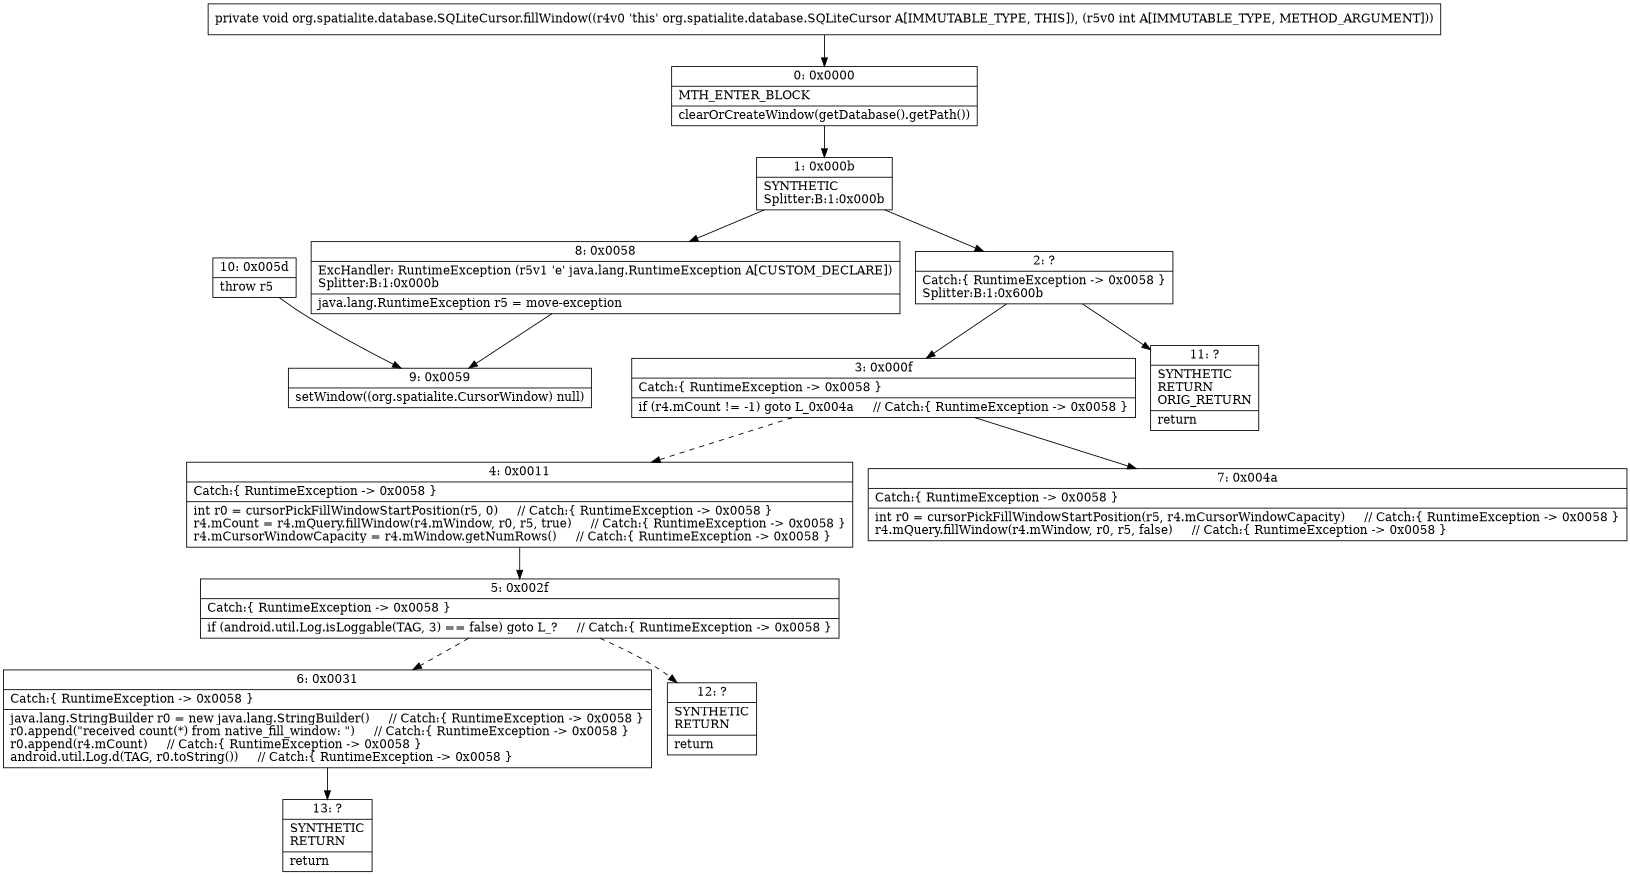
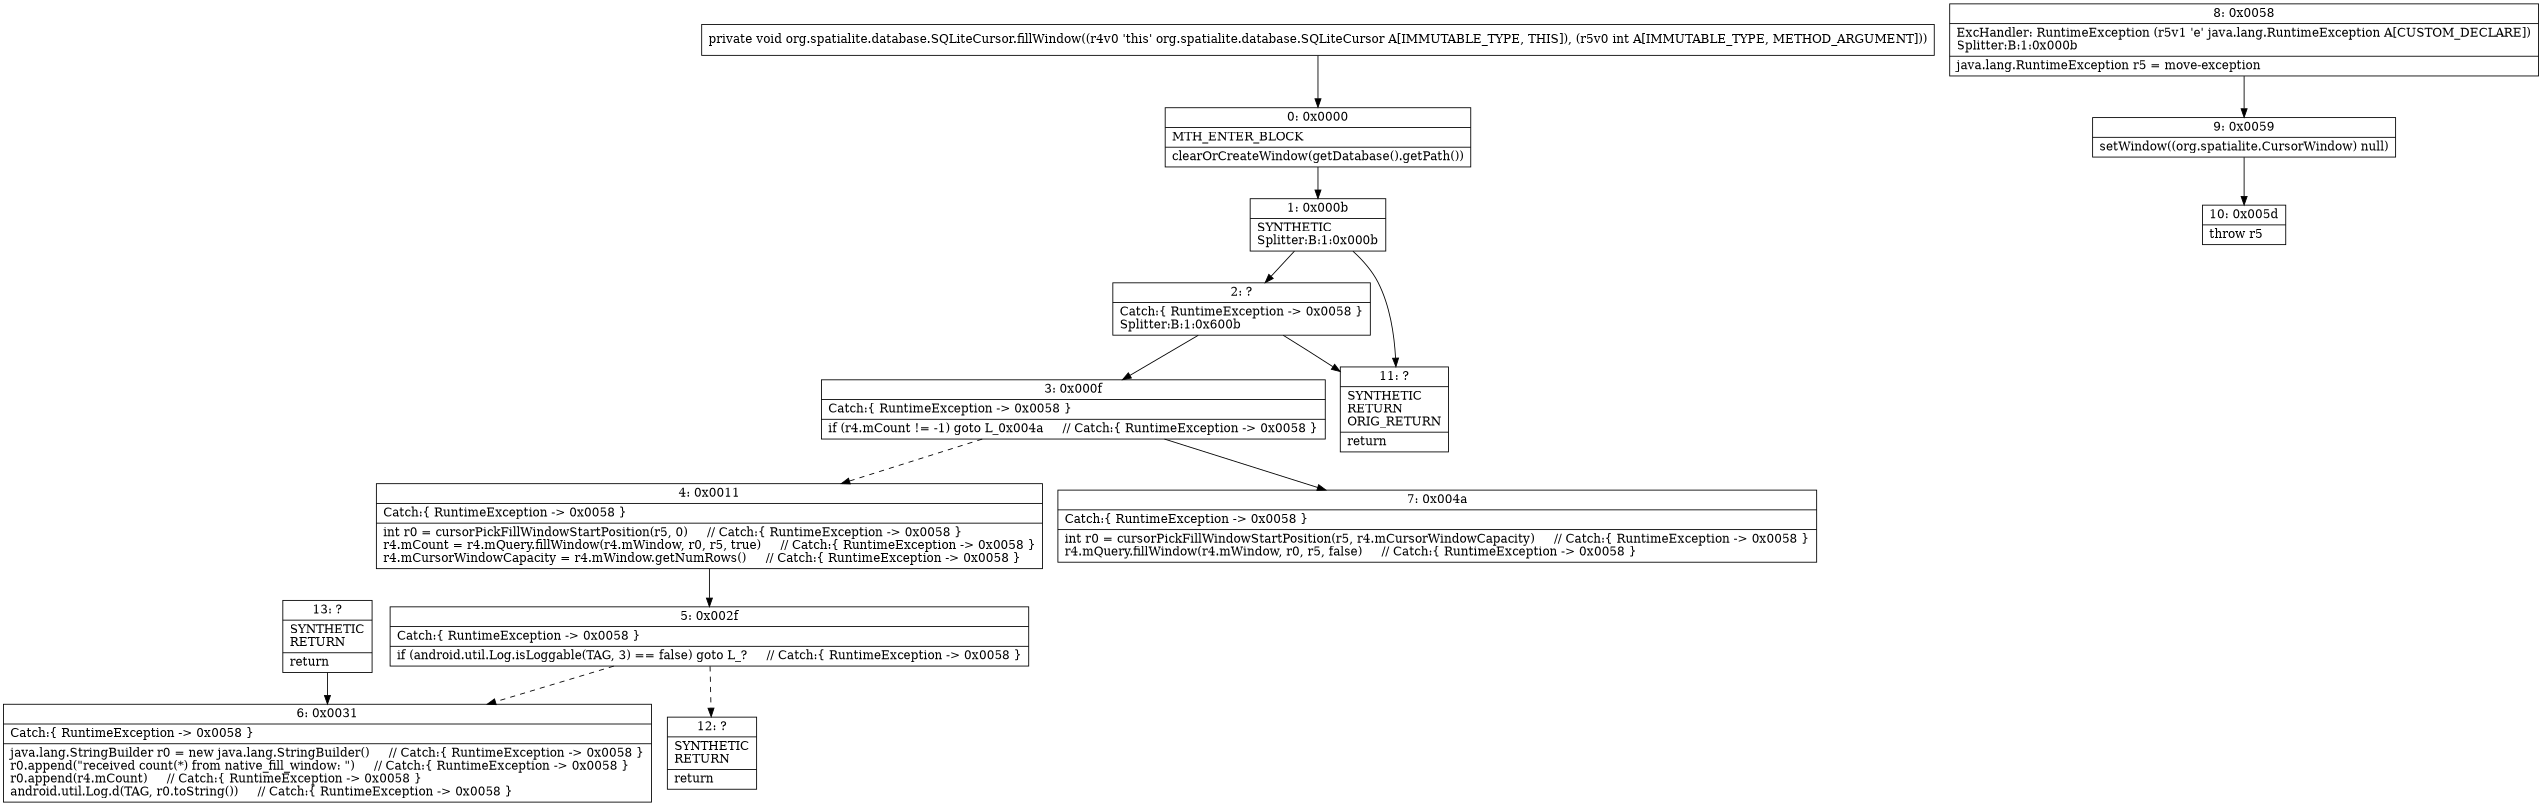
edge "1: 0x000b" -> "8: 0x0058": now "1: 0x000b" -> "11: ?"
edge "10: 0x005d" -> "9: 0x0059": reversed
edge "6: 0x0031" -> "13: ?": reversed
